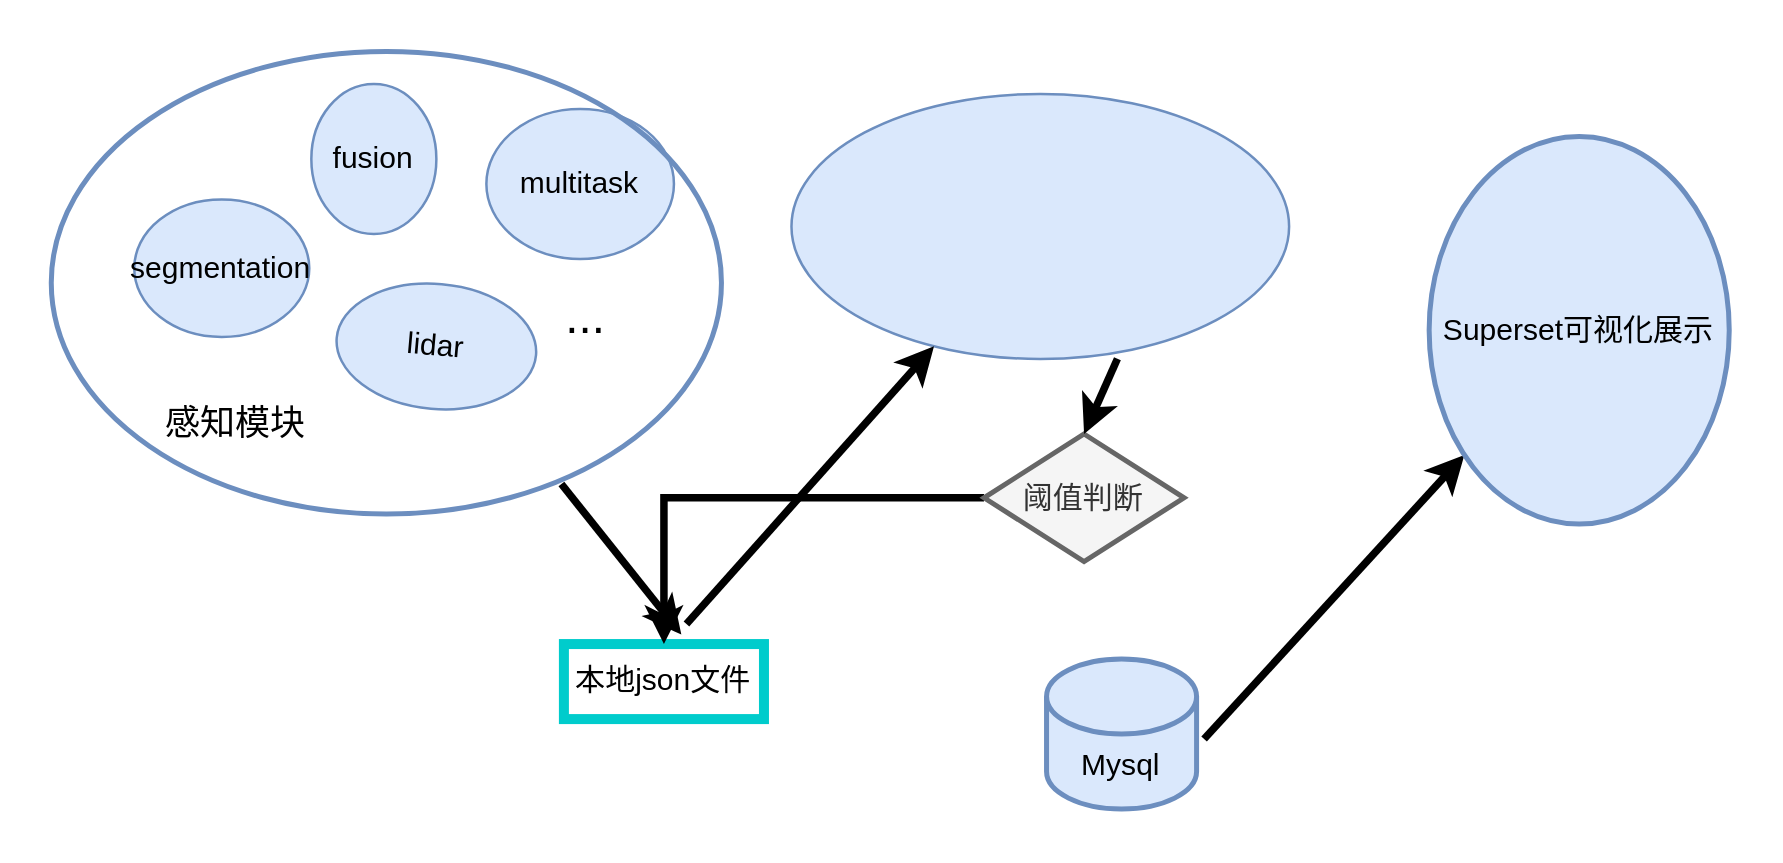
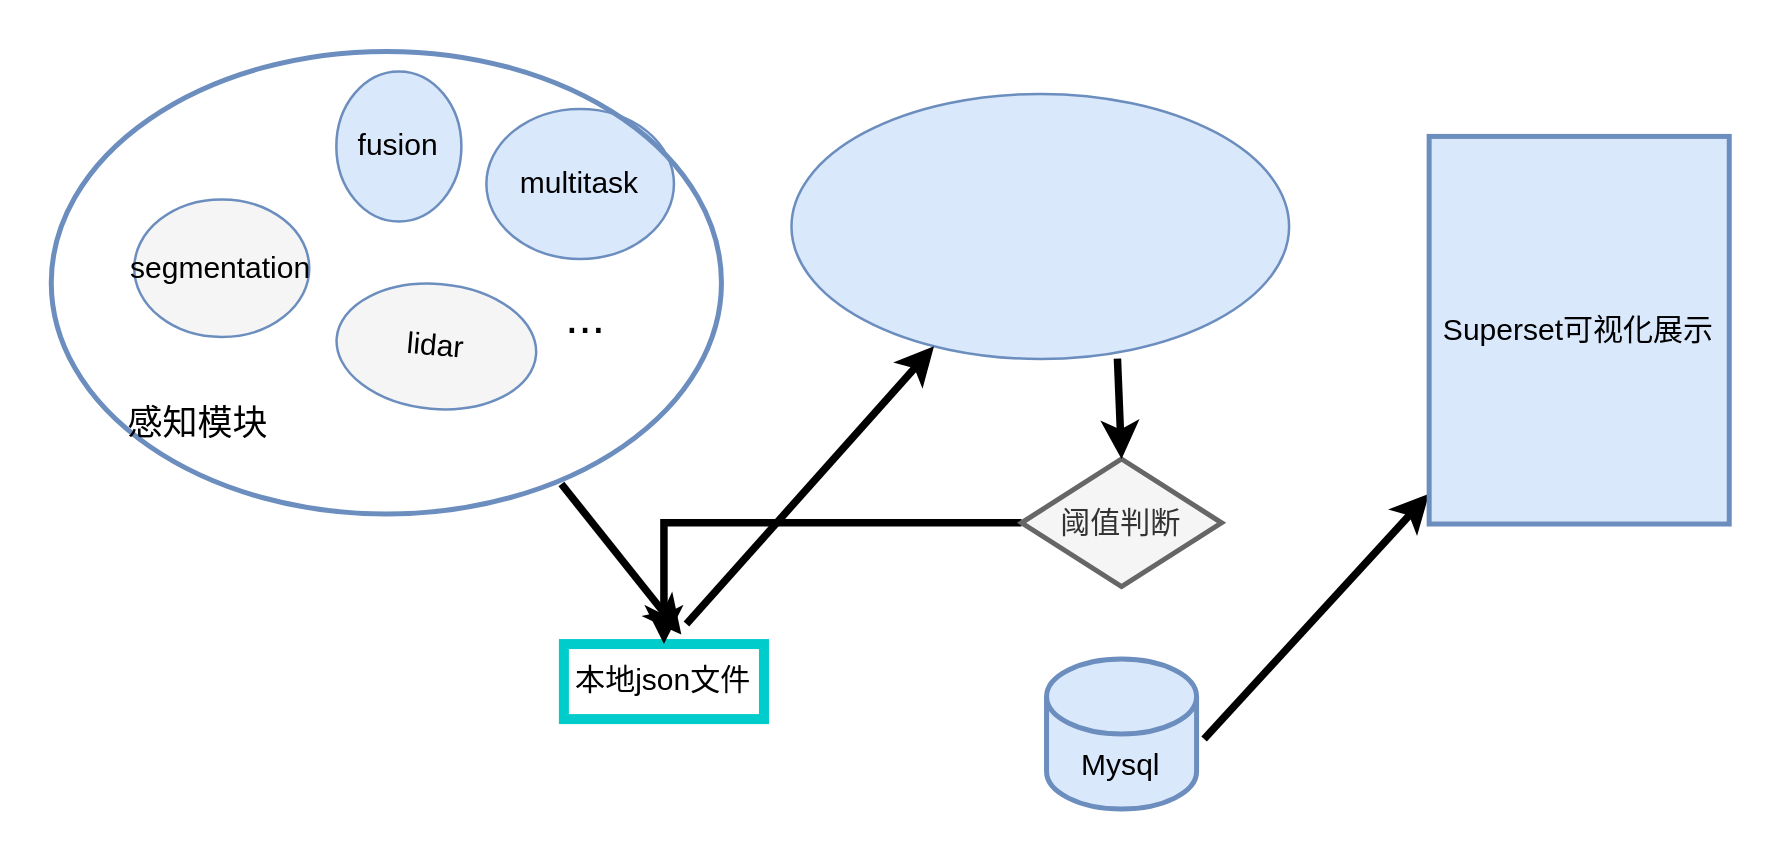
node "fusion": moved (374, 159) -> (399, 146)
node "segmentation": fillcolor #dae8fc -> #f5f5f5
node "Superset可视化展示": shape ellipse -> rectangle
node "lidar": fillcolor #dae8fc -> #f5f5f5
node "感知模块": moved (236, 421) -> (199, 421)
node "阈值判断": moved (1084, 498) -> (1121, 523)
